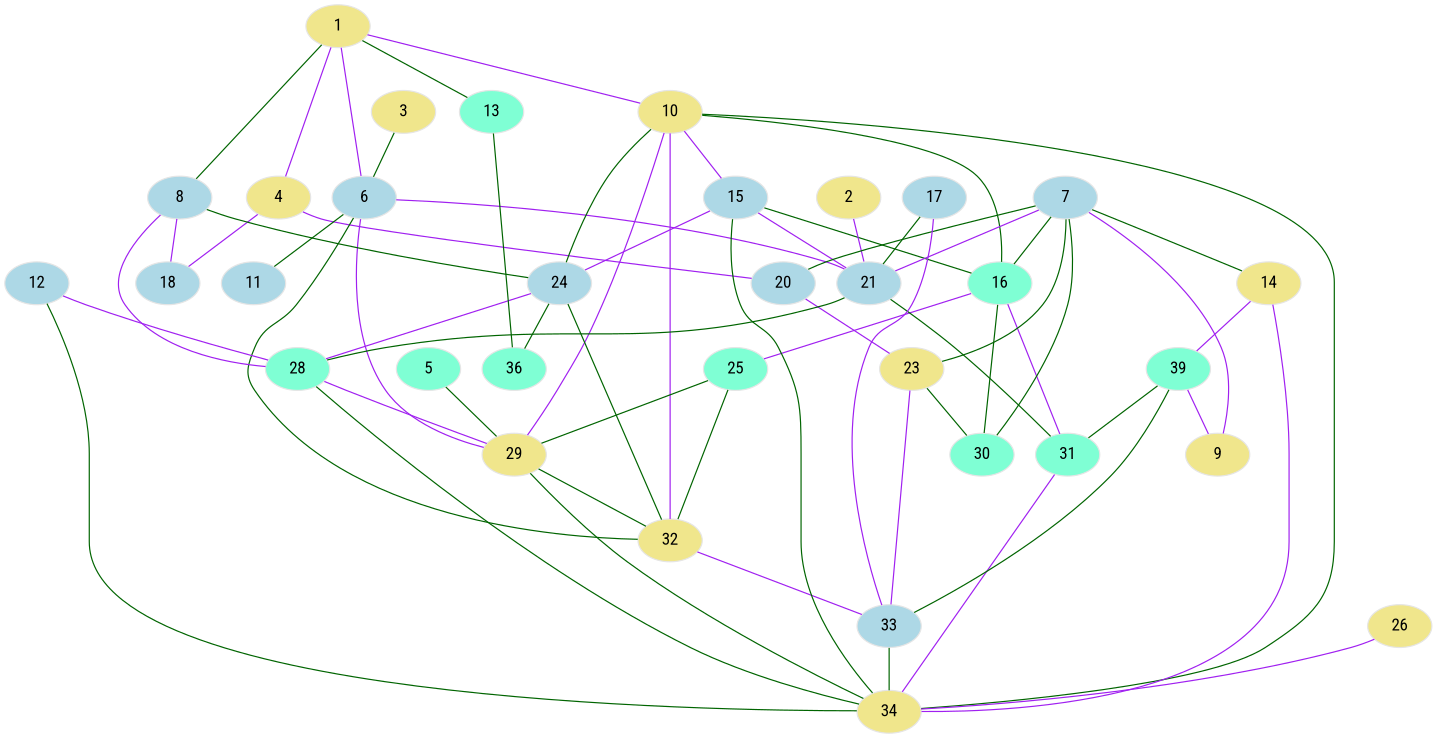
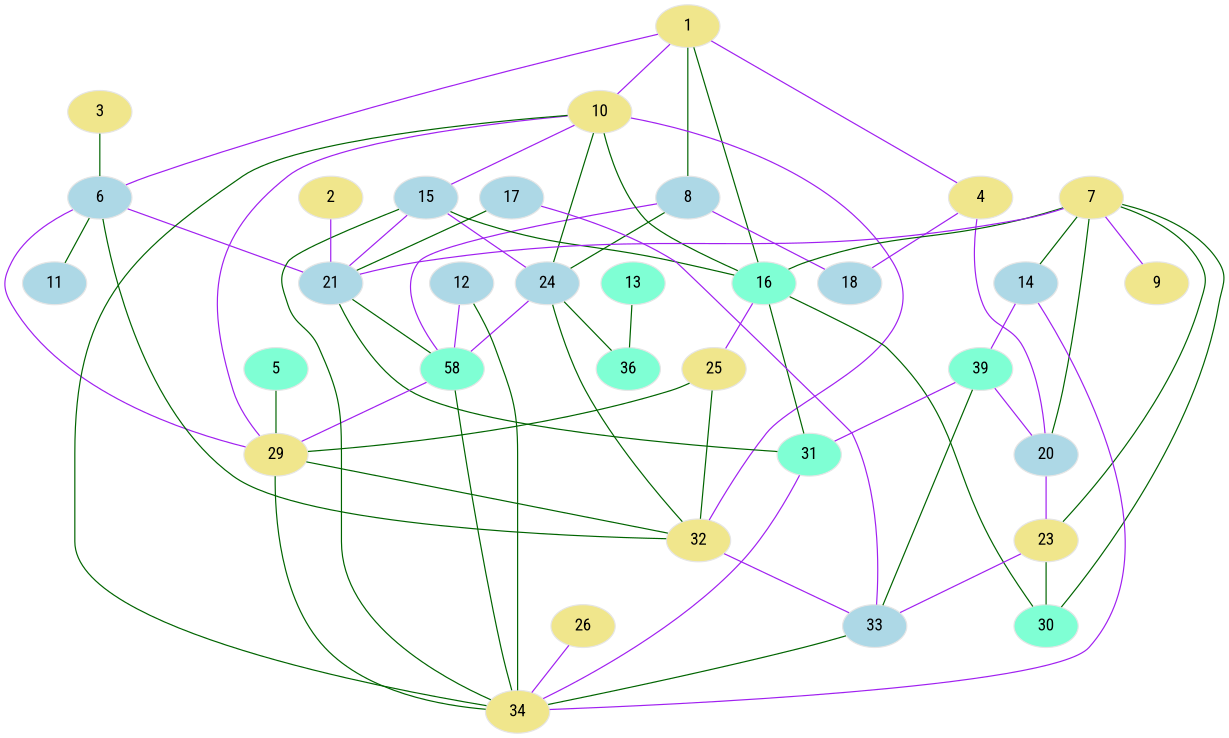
edge "1" -- "13": now "1" -- "16"
node "7": fillcolor lightblue -> khaki
node "14": fillcolor khaki -> lightblue
edge "16" -- "31": color purple -> darkgreen
node "28": label "28" -> "58"
node "25": fillcolor aquamarine -> khaki
edge "39" -- "31": color darkgreen -> purple
edge "39" -- "9": now "39" -- "20"
